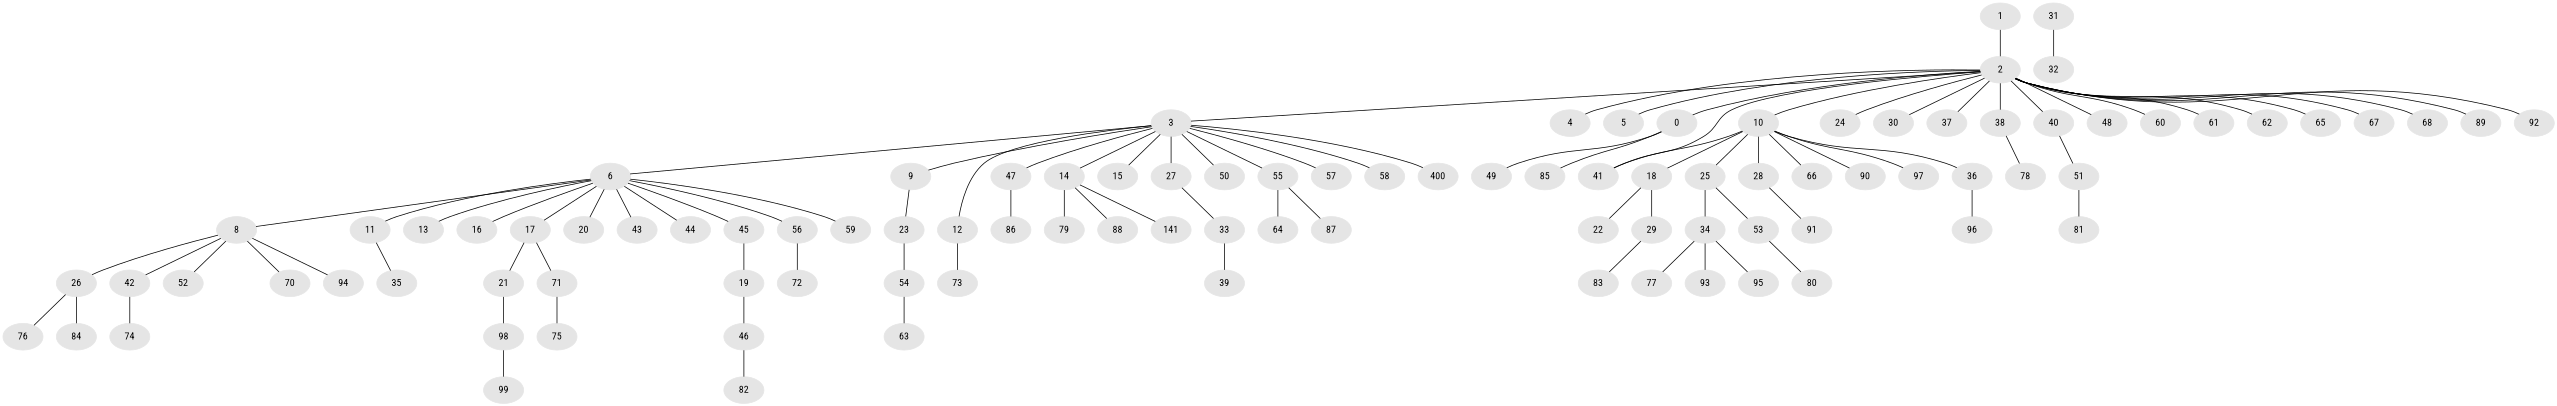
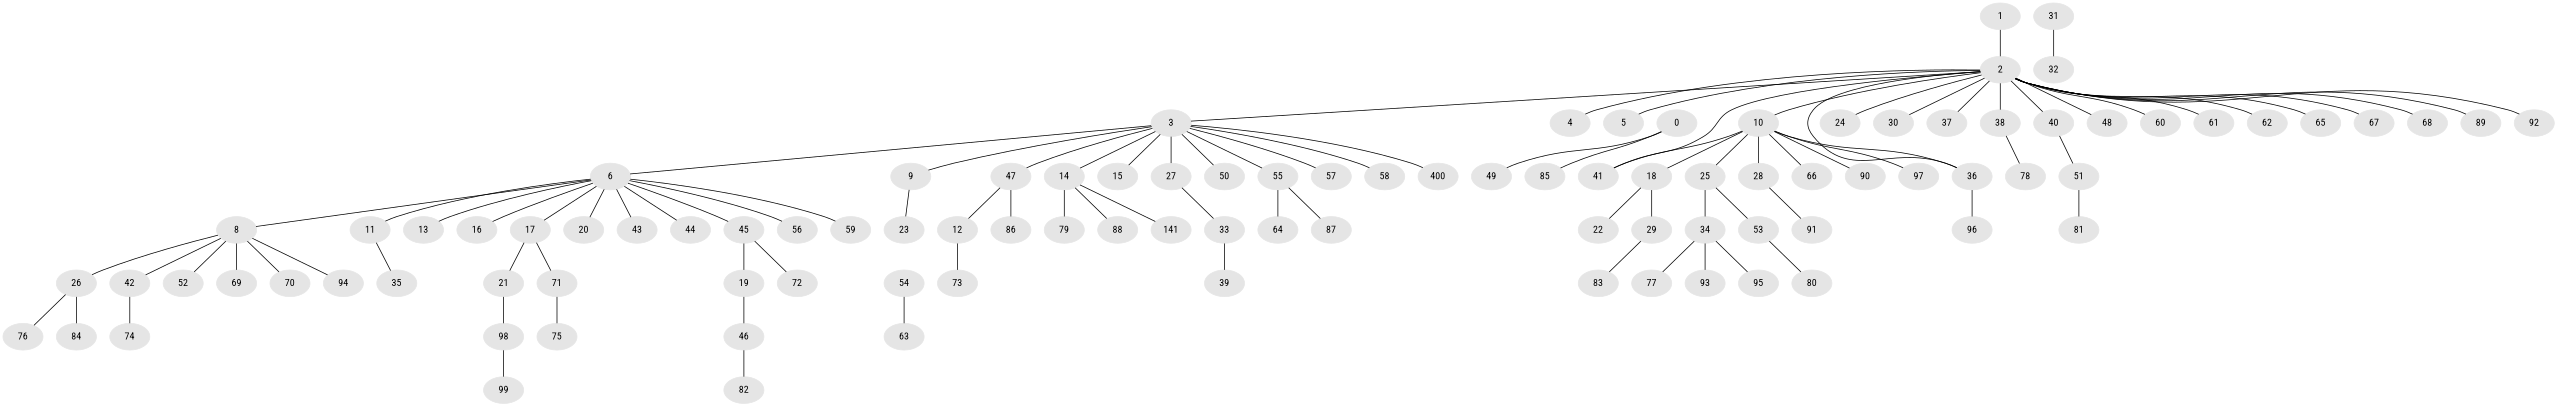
edge "2" -- "0": now "2" -- "36"
edge "3" -- "12": now "47" -- "12"
edge "56" -- "72": now "45" -- "72"
edge "23" -- "54": removed
node "69": added
